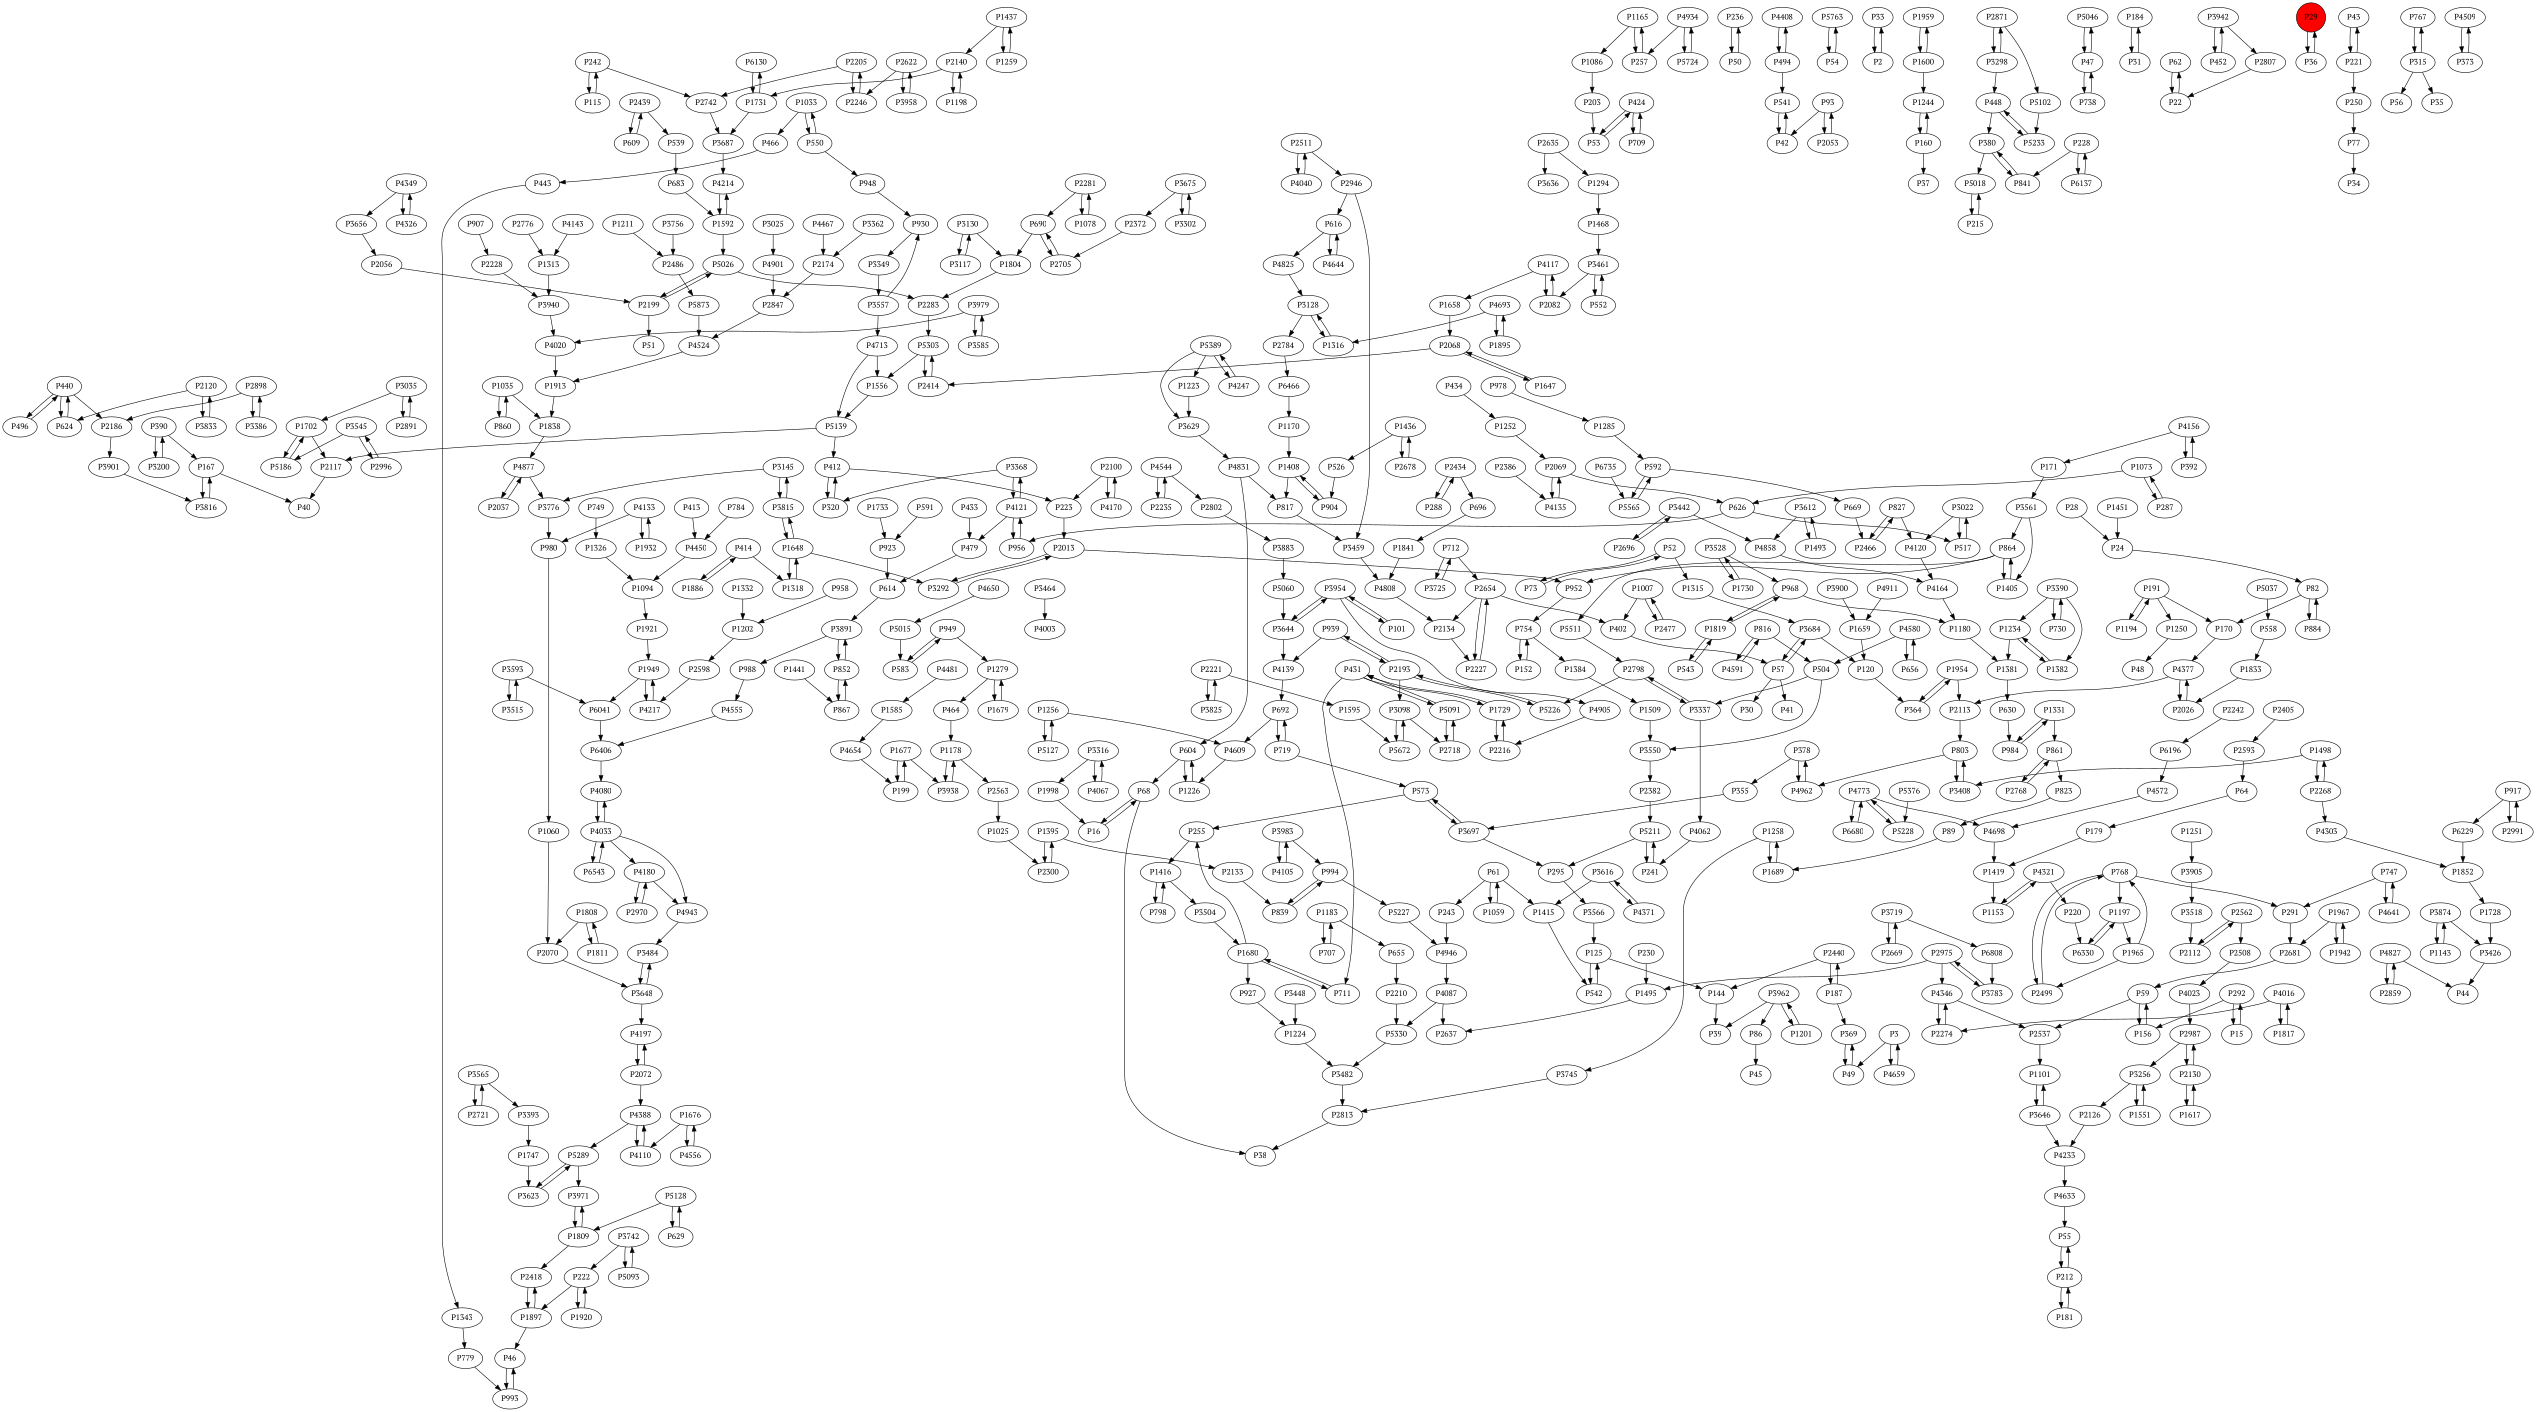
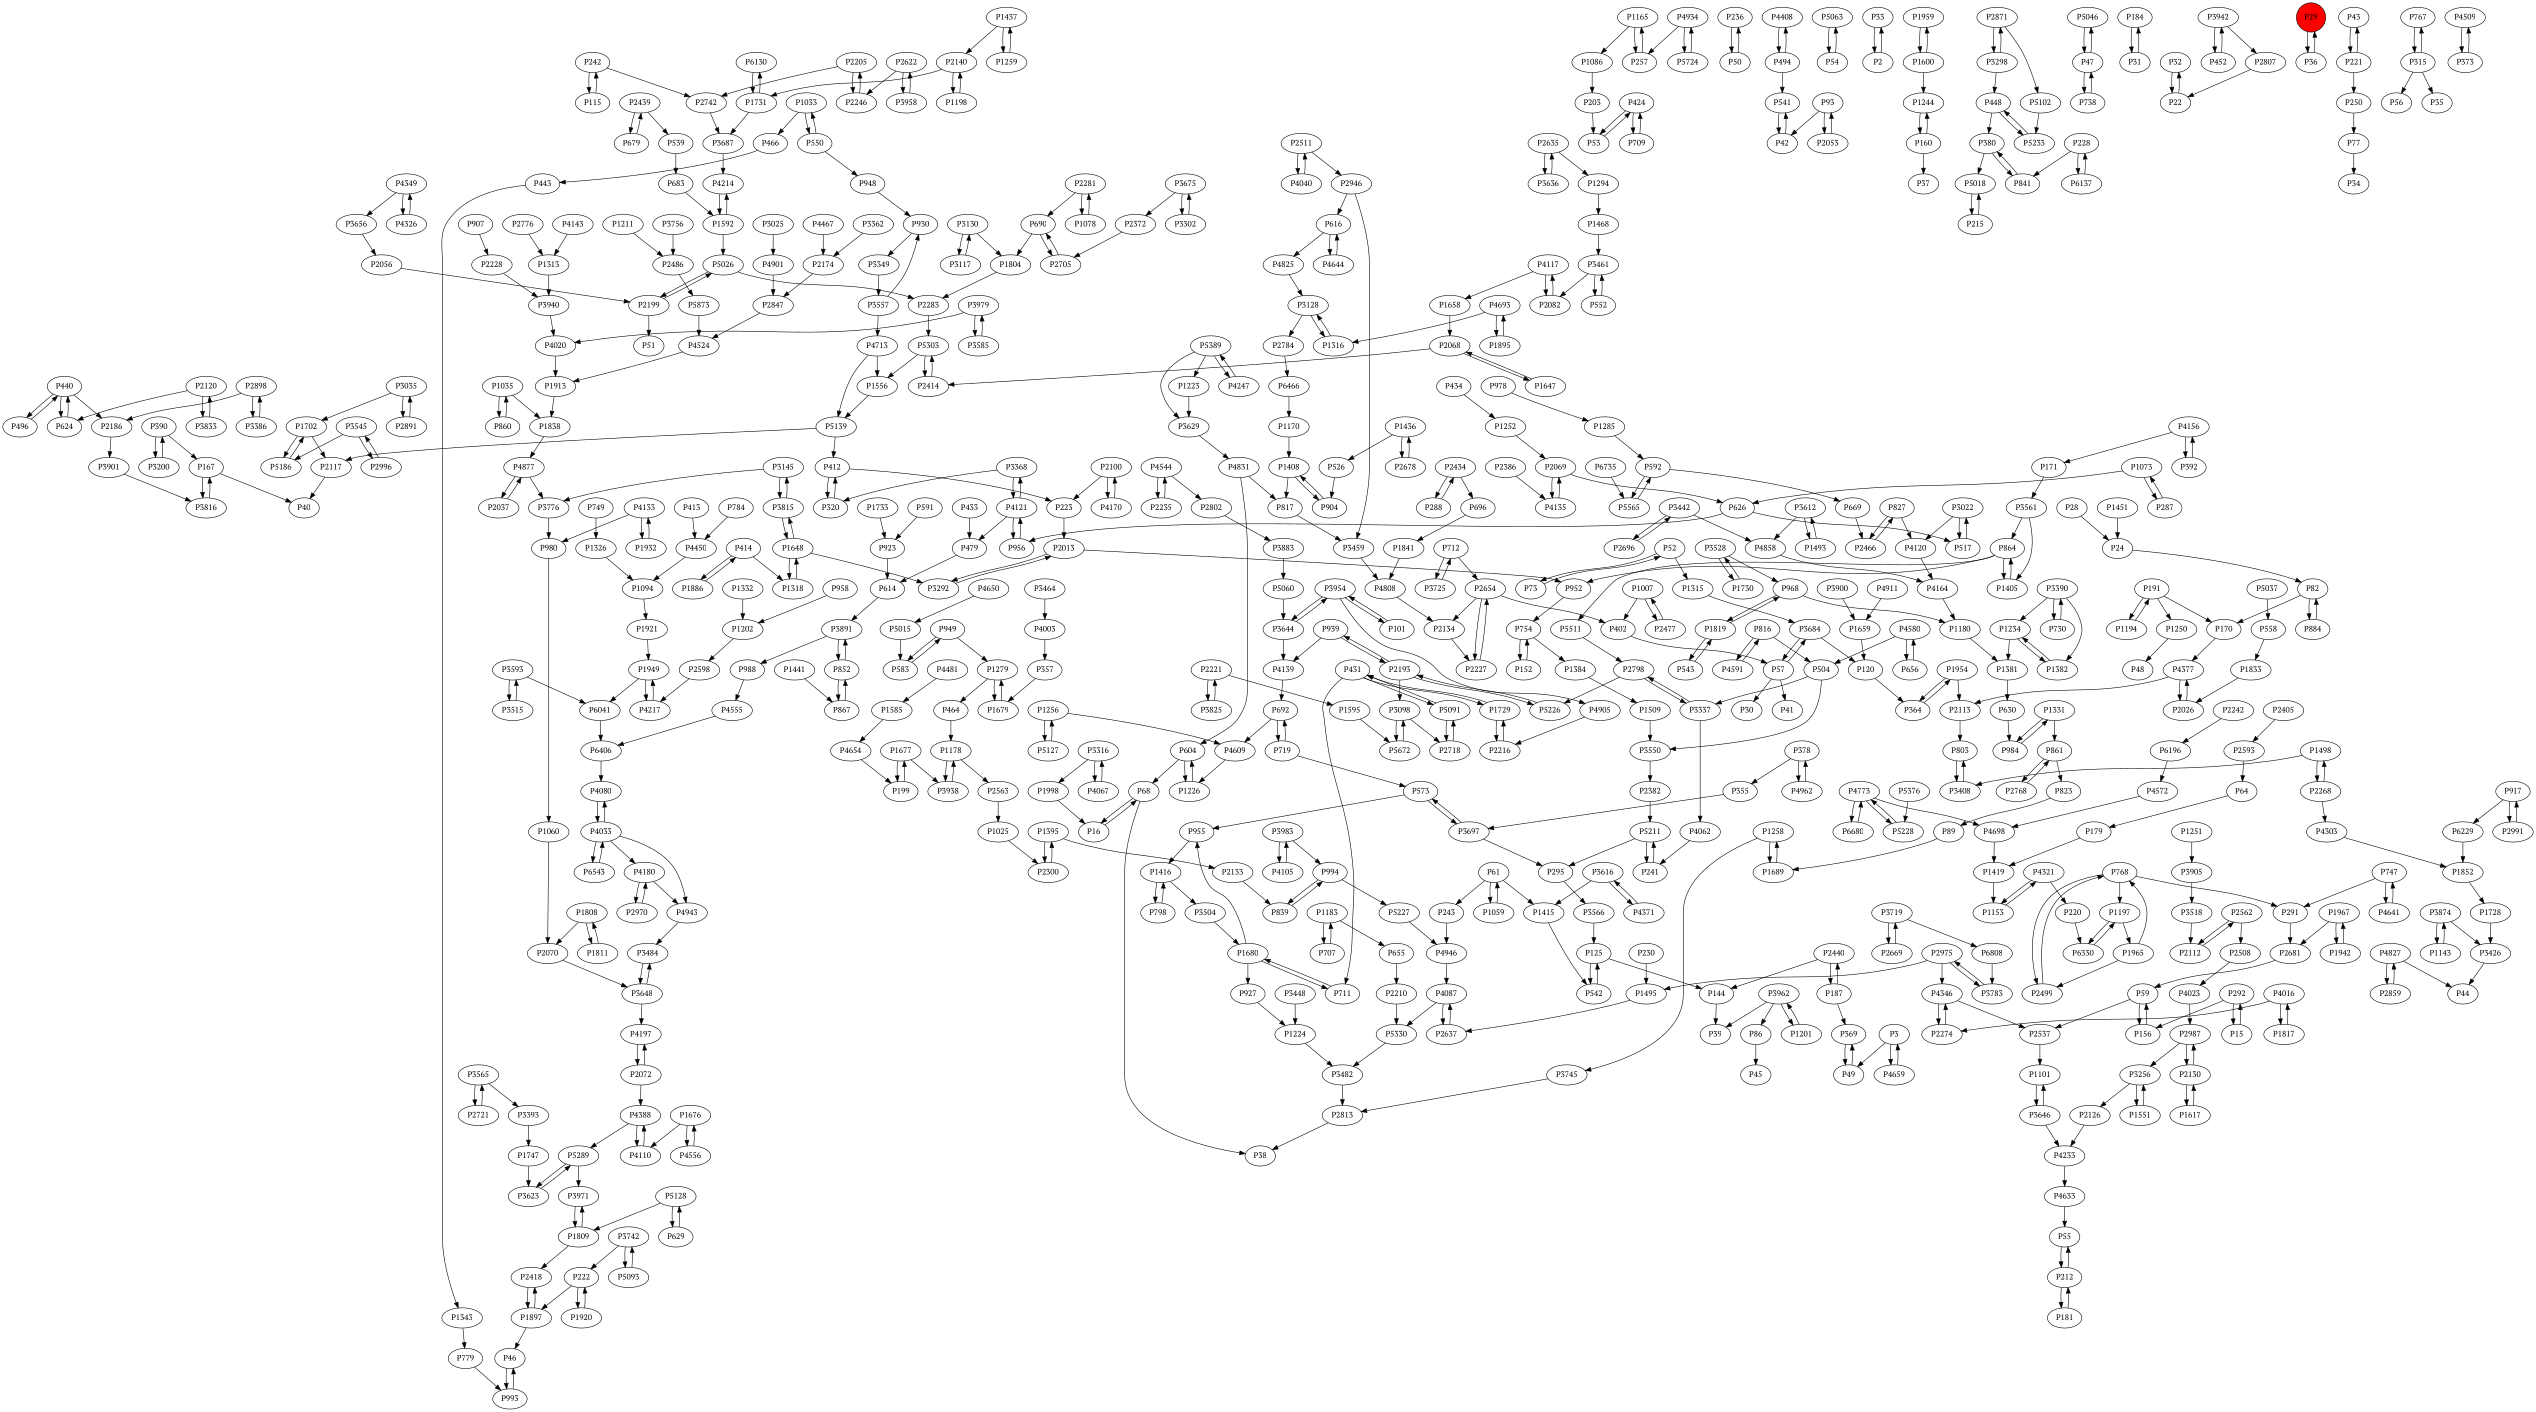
node "P5763": label "P5763" -> "P5063"
node "P62": label "P62" -> "P32"
node "P609": label "P609" -> "P679"
edge "P3636" -> "P2635": added
node "P357": added
edge "P803" -> "P4962": removed
node "P255": label "P255" -> "P955"
edge "P2637" -> "P4087": added
